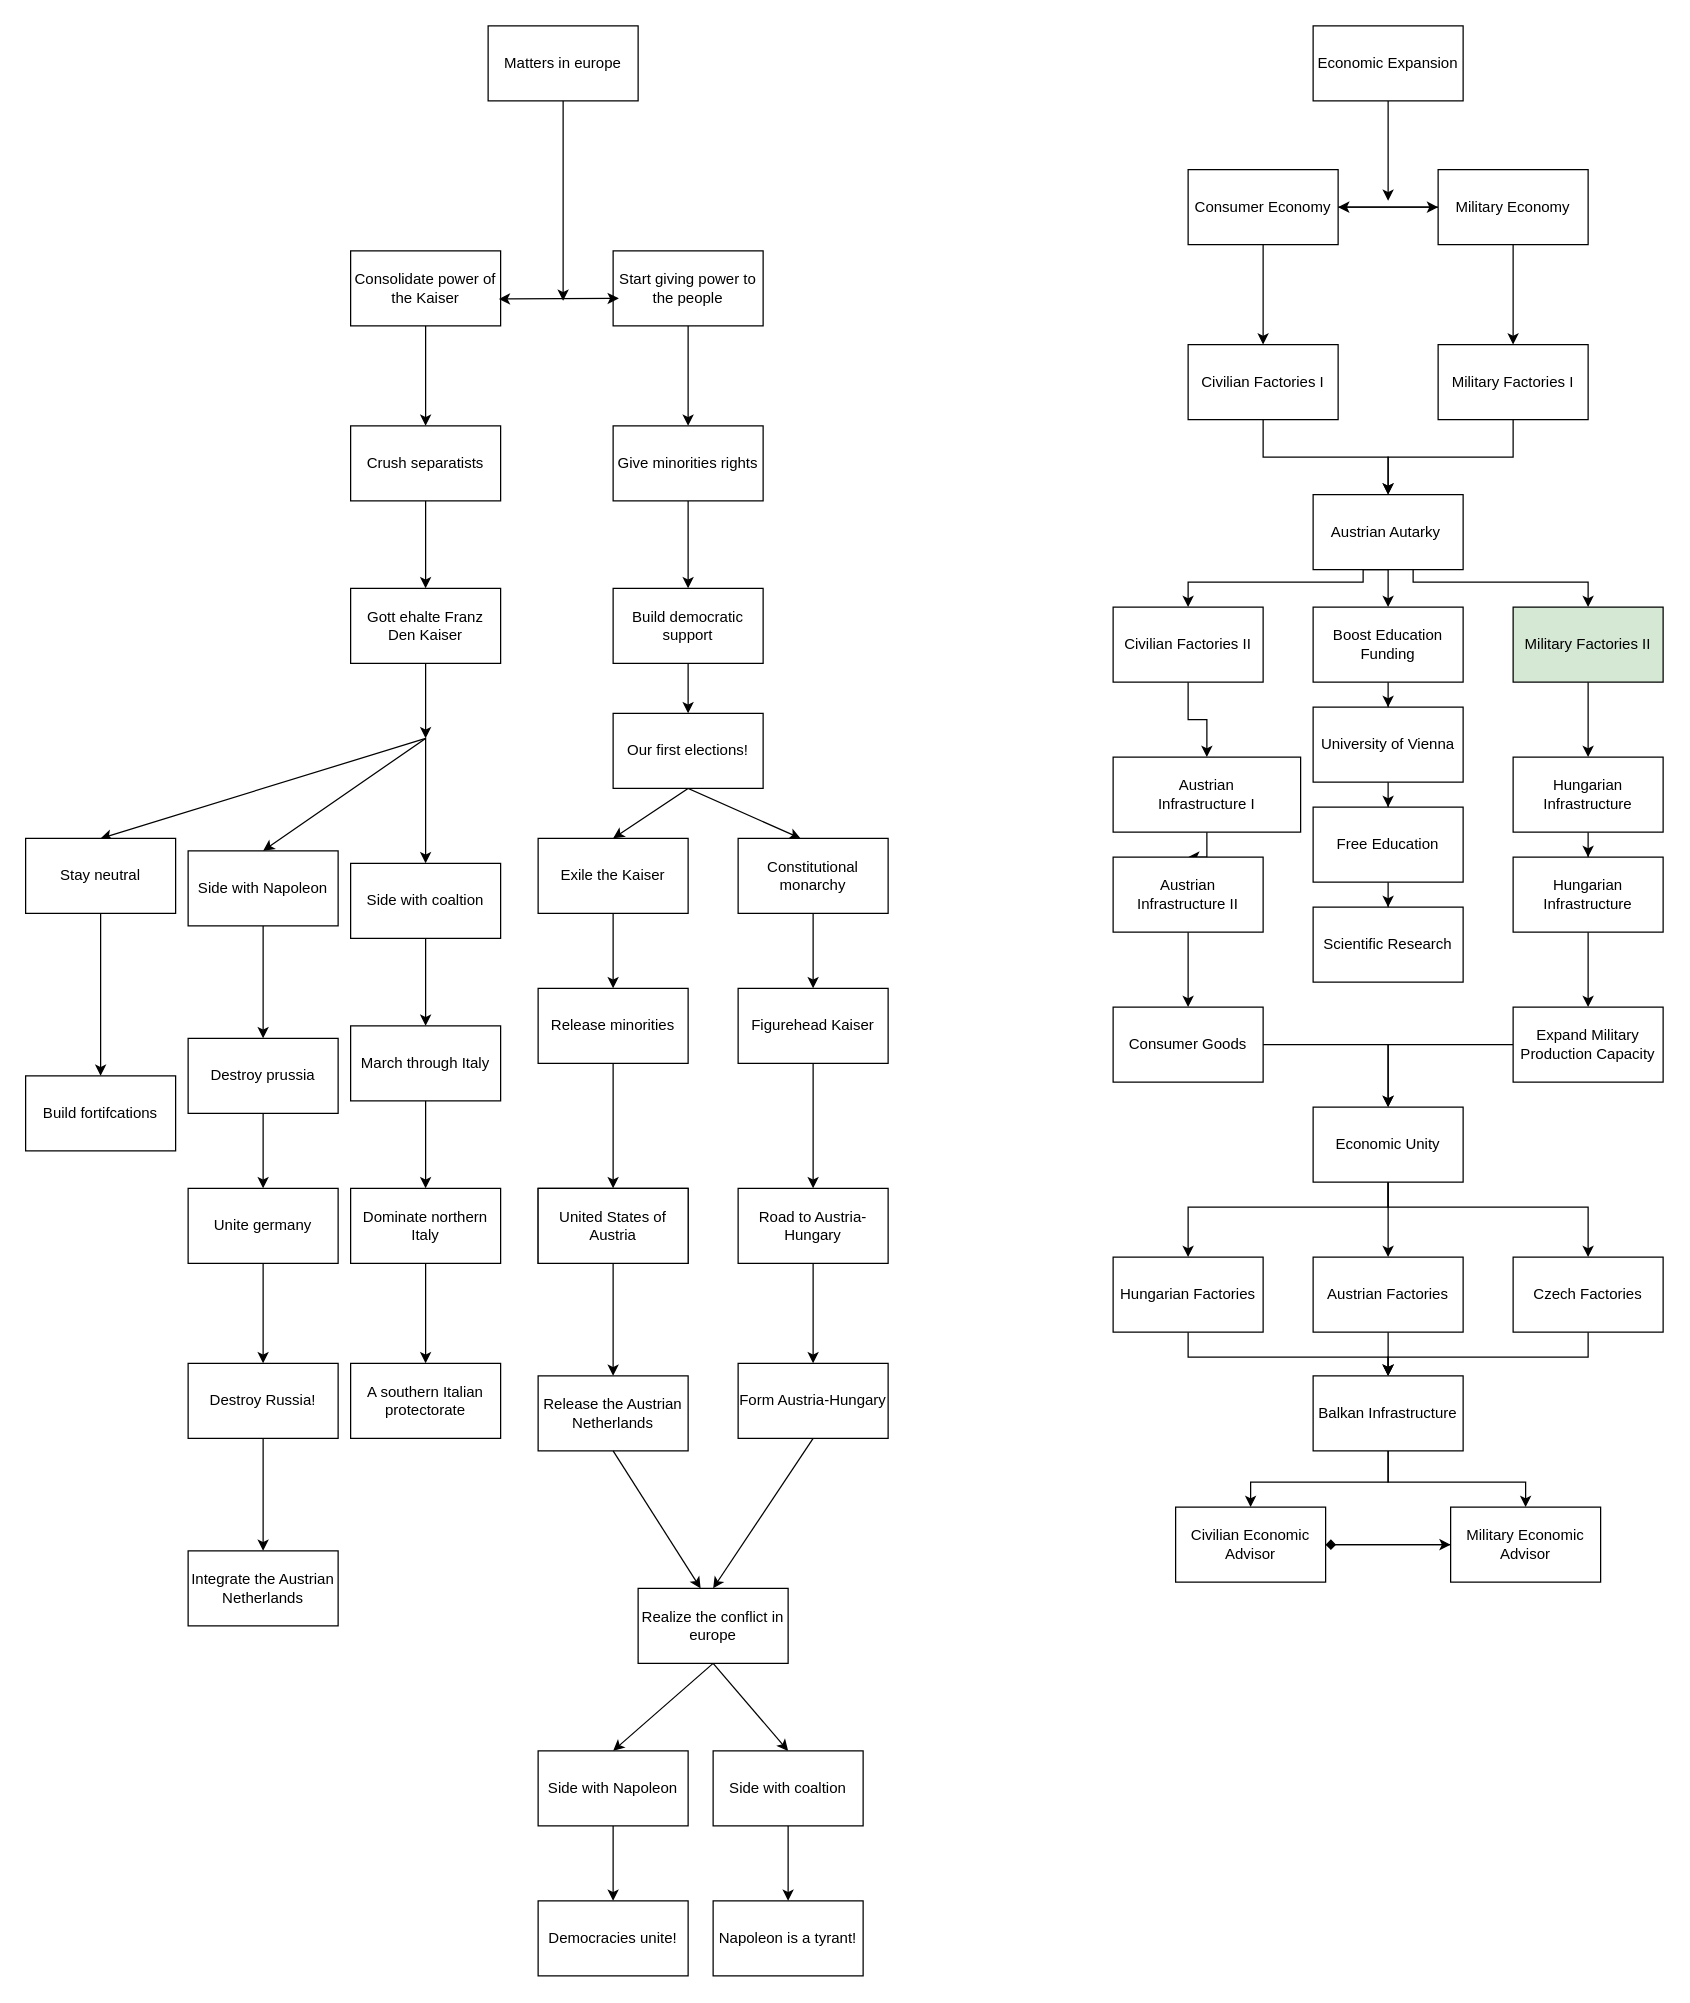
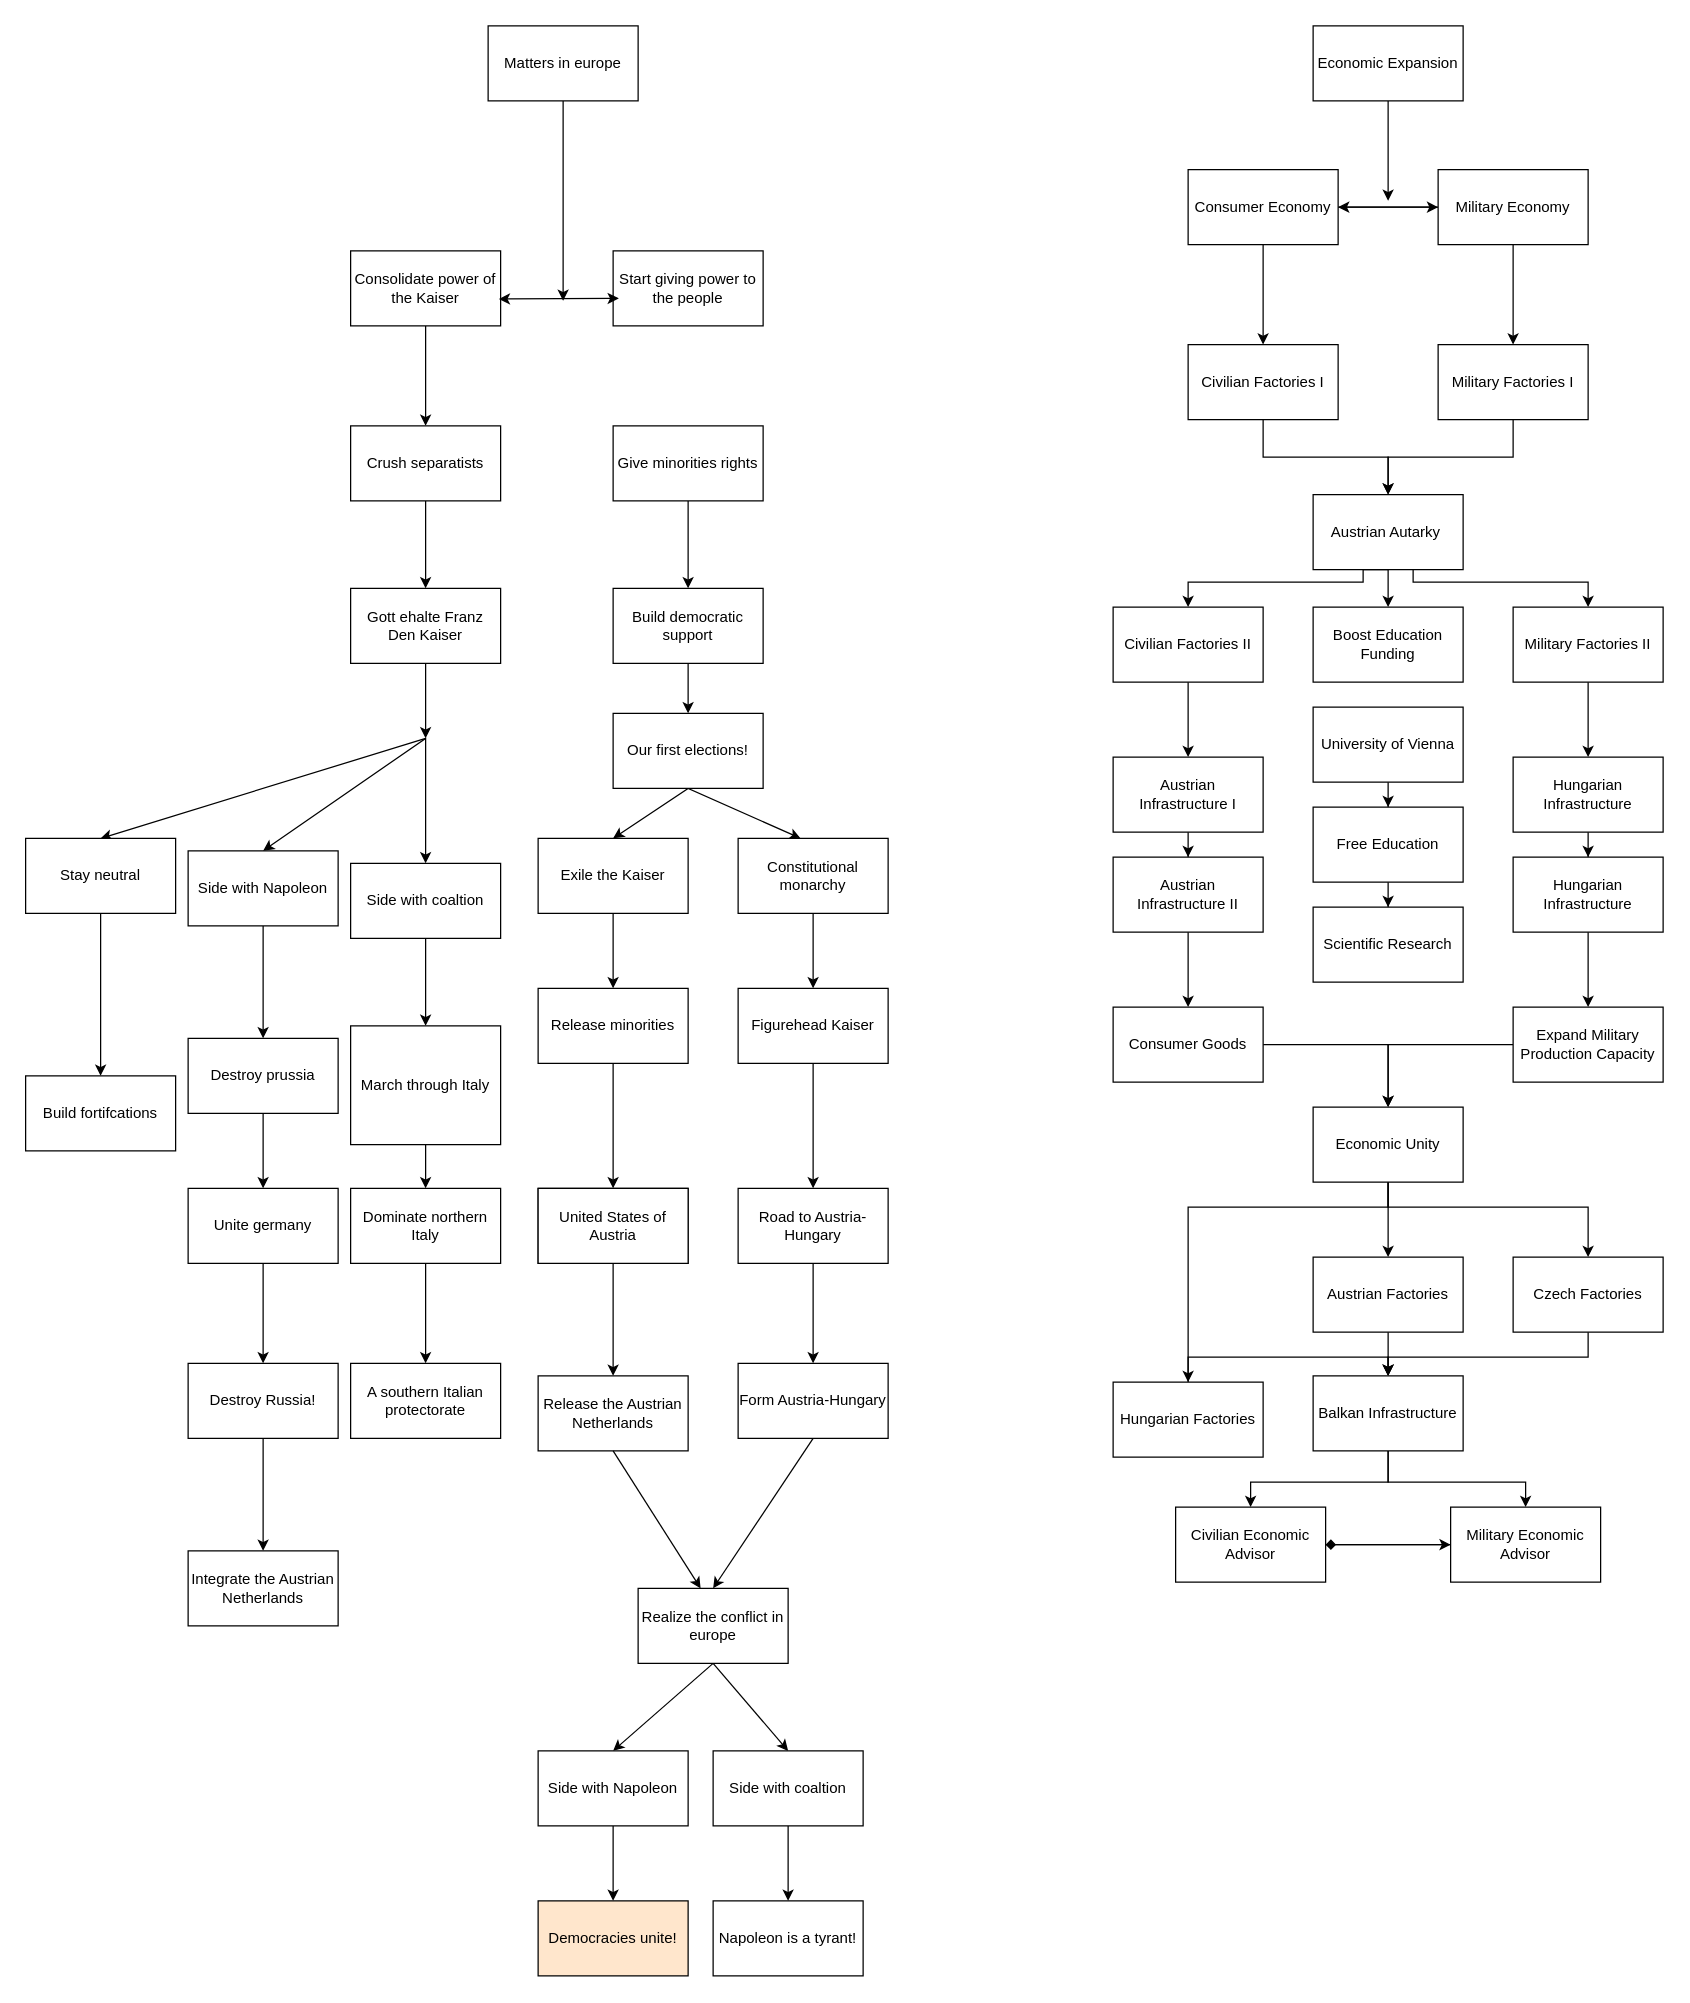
edge "Start giving power to the people" -> "Give minorities rights": removed
node "Military Factories II": fillcolor #d5e8d4 -> #ffffff
edge "Boost Education Funding" -> "University of Vienna": removed
node "Austrian Infrastructure I": size 188x75 -> 150x75
node "March through Italy": size 150x75 -> 150x119
node "Hungarian Factories": moved (1188, 1294) -> (1188, 1419)
node "Democracies unite!": fillcolor #ffffff -> #ffe6cc
